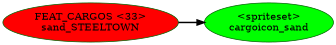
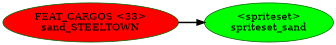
node "<spriteset> cargoicon_sand": label "<spriteset> cargoicon_sand" -> "<spriteset> spriteset_sand"
